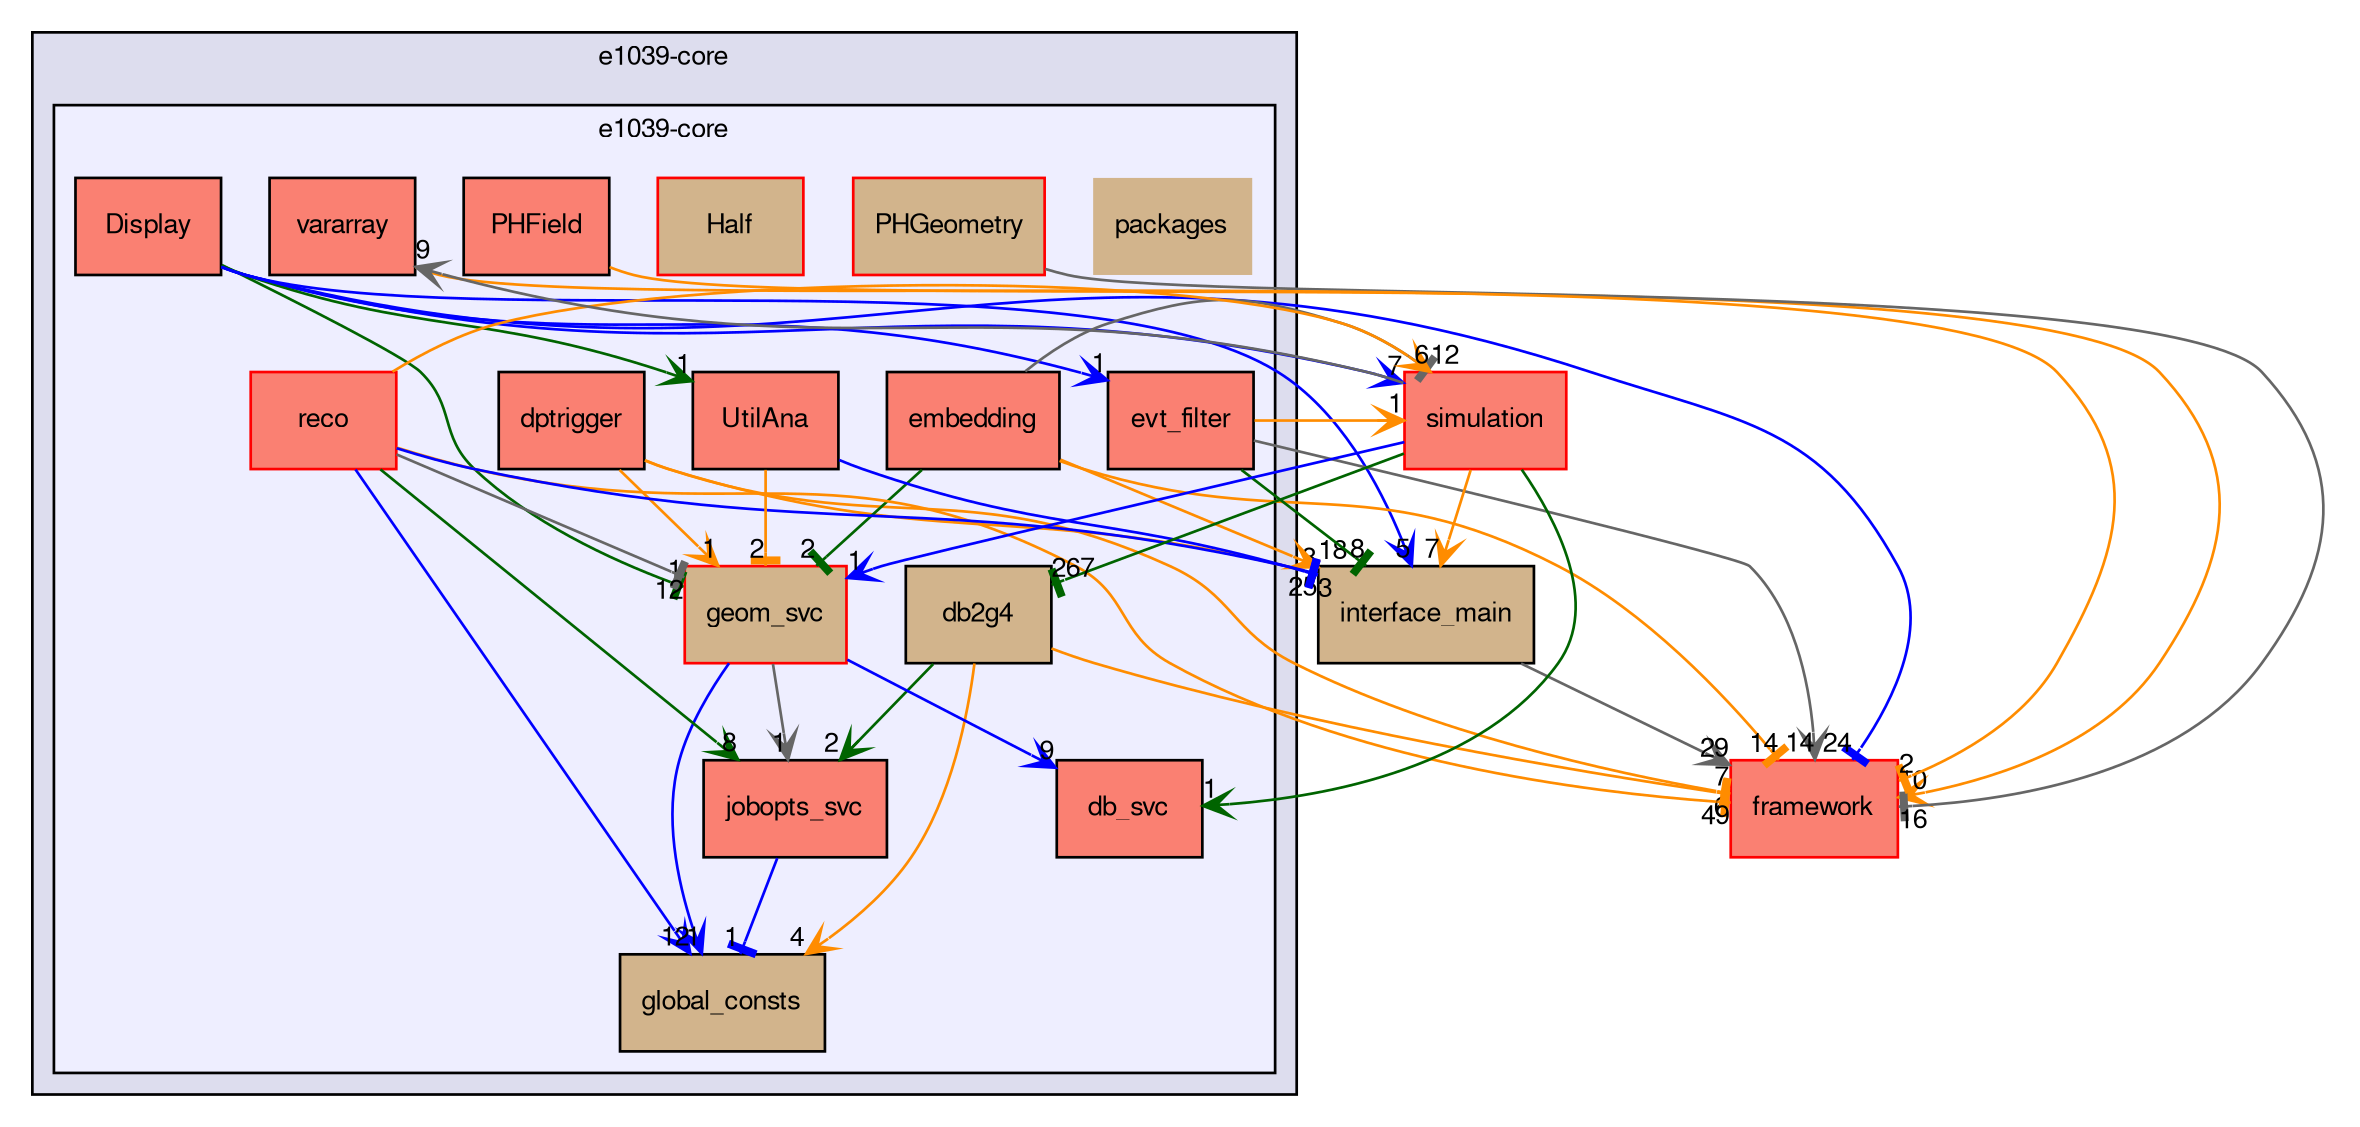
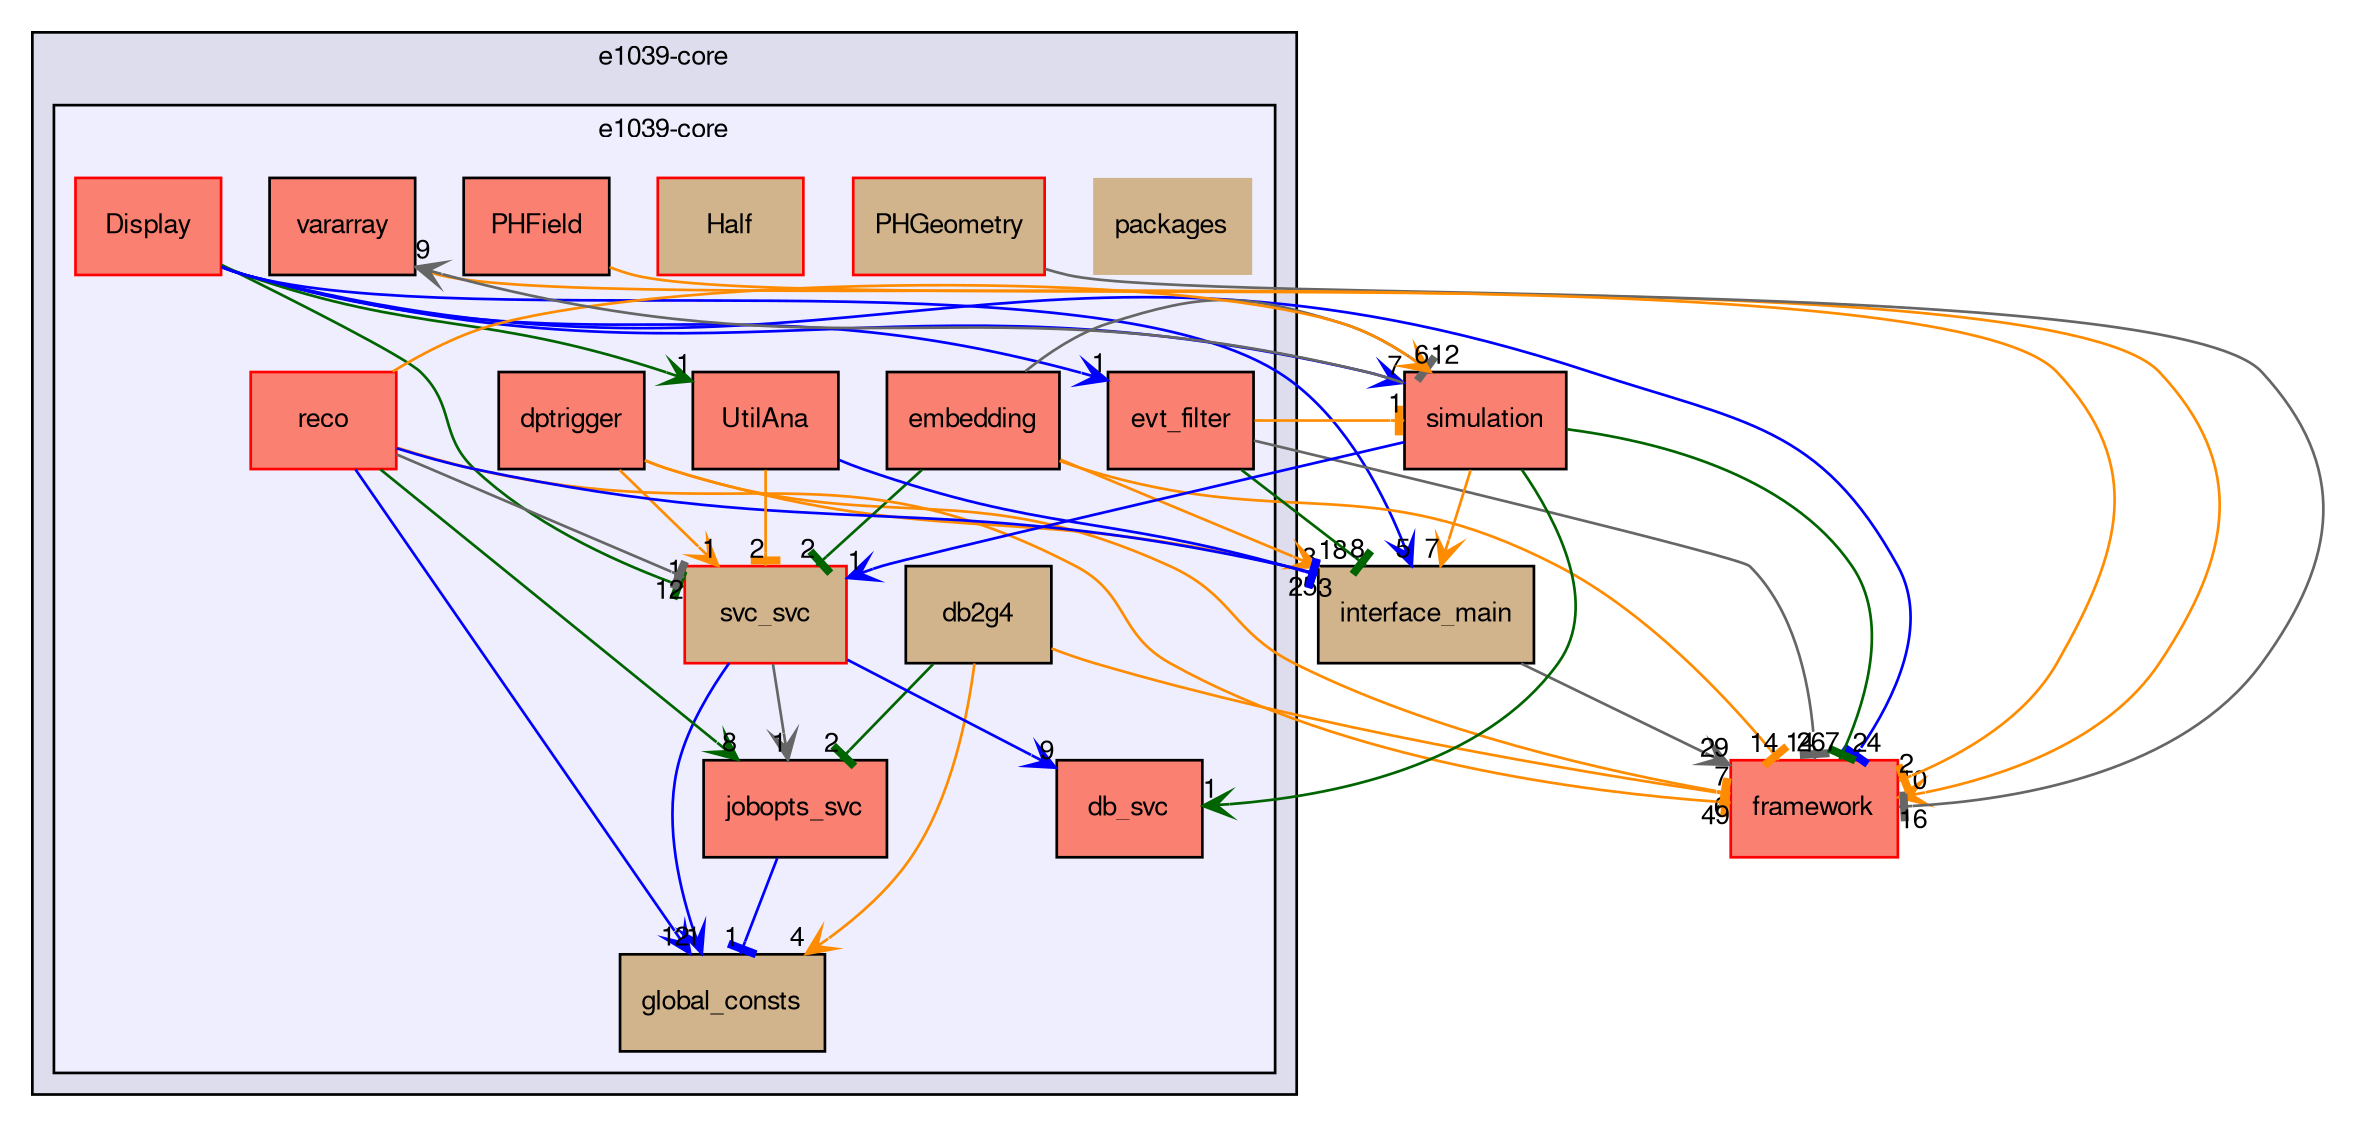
node "Display": color black -> red
edge "evt_filter" -> "simulation": arrowhead vee -> tee
node "simulation": color red -> black
edge "simulation" -> "db2g4": now "simulation" -> "framework"
edge "evt_filter" -> "framework": arrowhead vee -> tee
node "geom_svc": label "geom_svc" -> "svc_svc"
edge "db2g4" -> "jobopts_svc": arrowhead vee -> tee
